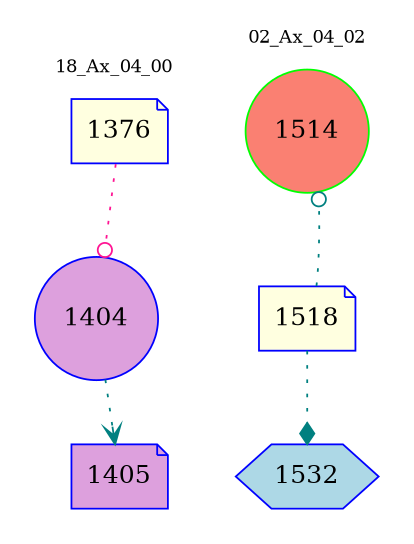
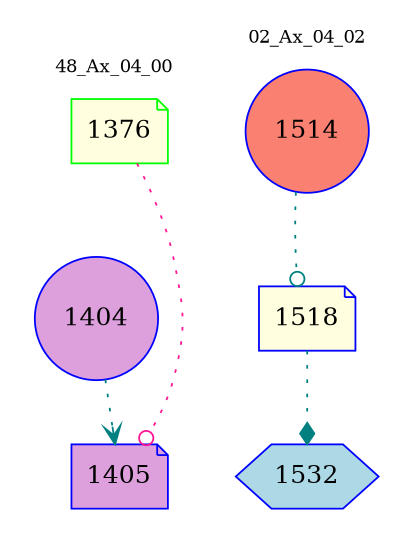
cluster "18_Ax_04_00": label "18_Ax_04_00" -> "48_Ax_04_00"
node "1376": color blue -> green
node "1514": color green -> blue
edge "1376" -> "1404": now "1376" -> "1405"
edge "1518" -> "1514": reversed
